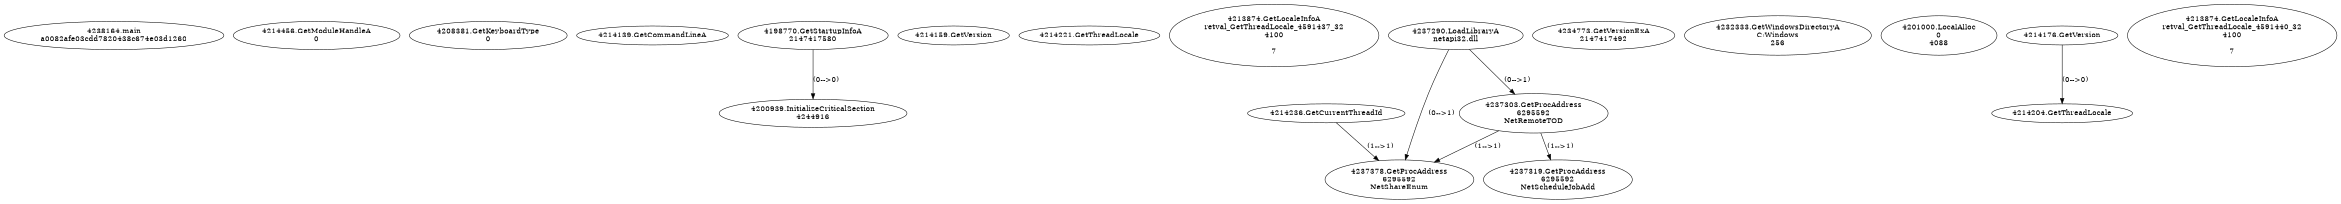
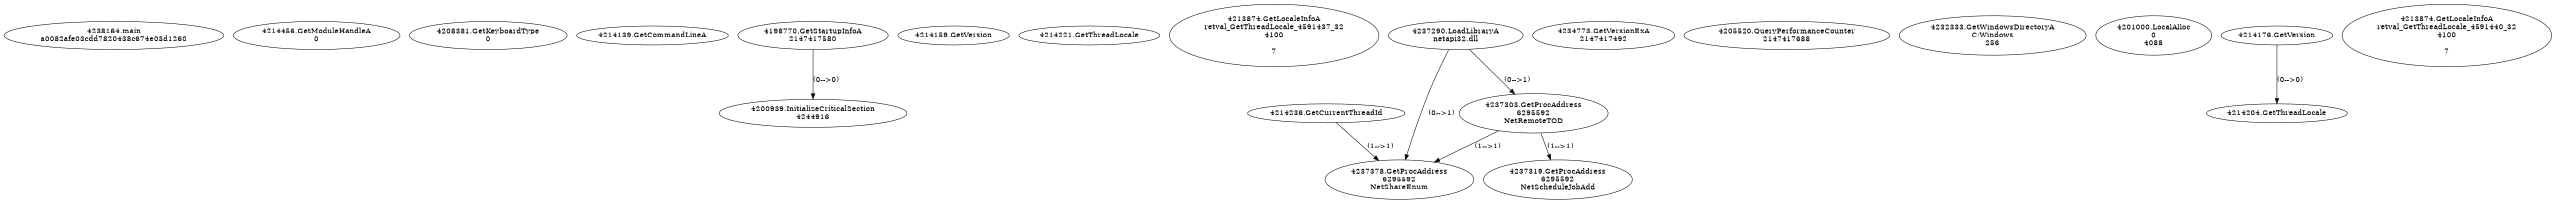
node "4205520.QueryPerformanceCounter 2147417688": added
